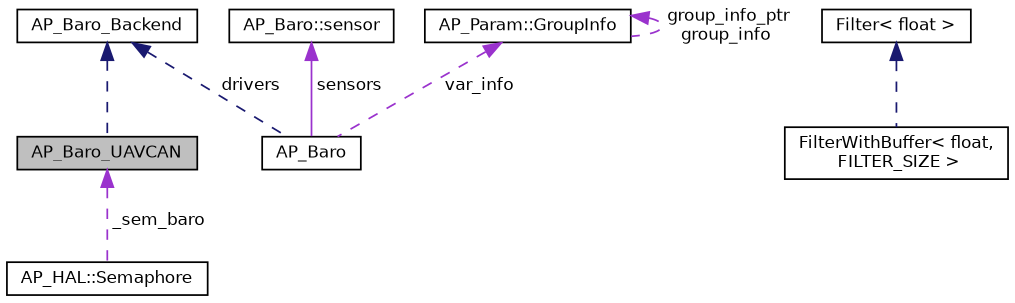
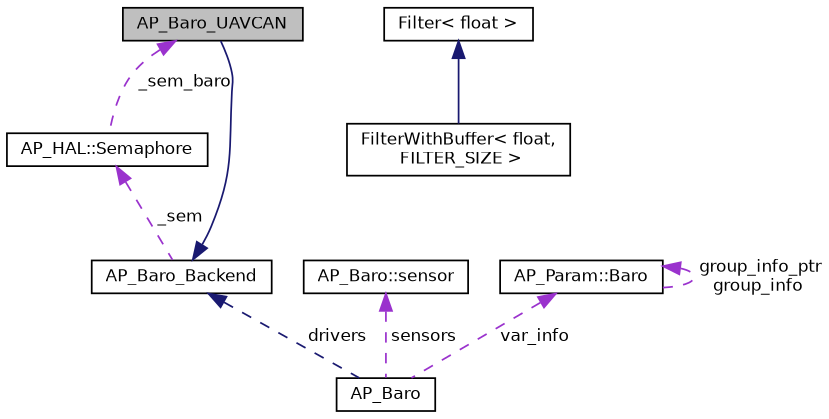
node "AP_Param::GroupInfo": label "AP_Param::GroupInfo" -> "AP_Param::Baro"
edge "FilterWithBuffer< float, FILTER_SIZE >" -> "Filter< float >": style dashed -> solid
edge "AP_Baro_UAVCAN" -> "AP_Baro_Backend": style dashed -> solid
edge "AP_Baro" -> "AP_Baro::sensor": style solid -> dashed
edge "AP_Baro_Backend" -> "AP_HAL::Semaphore": added, label "_sem"
